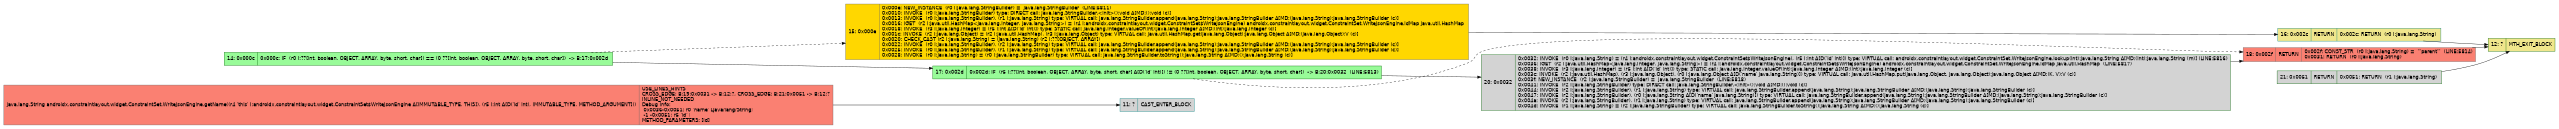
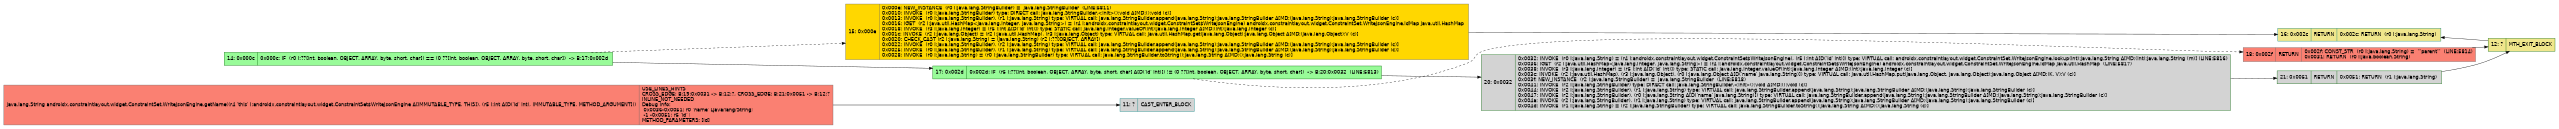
edge "16: 0x002c" -> "12: ?": reversed
node "18: 0x002f": text "0x0031: RETURN  (r0 I:java.lang.String)" -> "0x0031: RETURN  (r0 I:java.boolean.String)"
edge "20: 0x0032" -> "18: 0x002f": now "20: 0x0032" -> "21: 0x0051"
